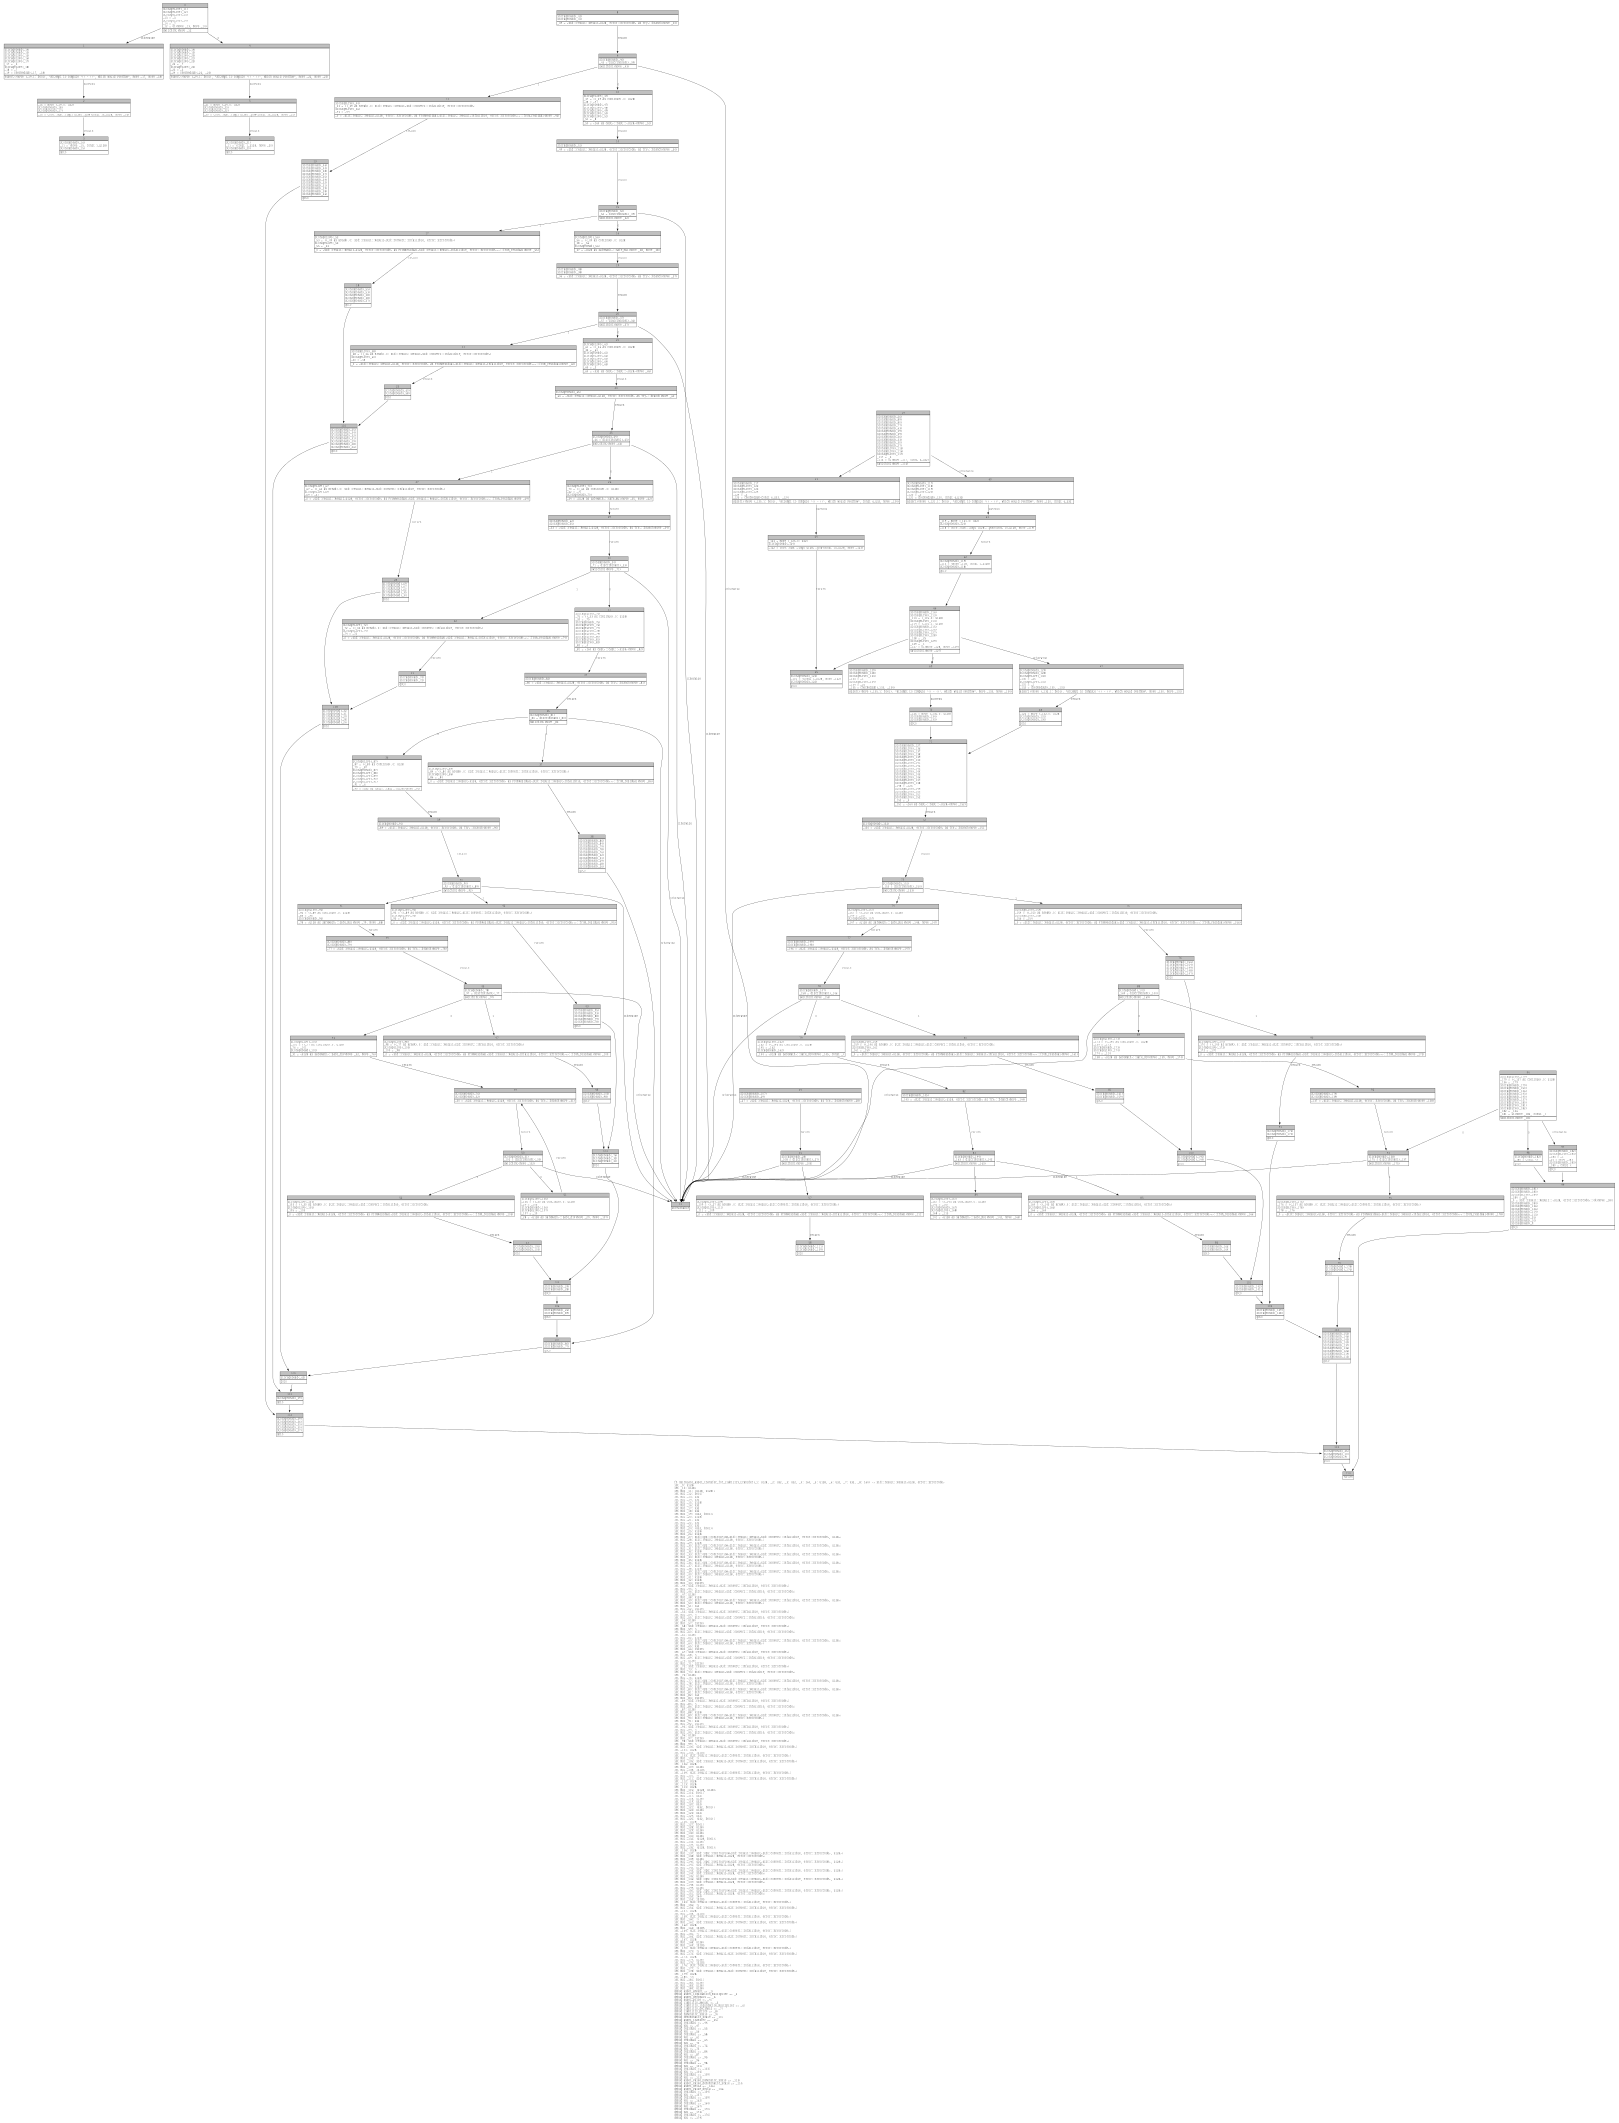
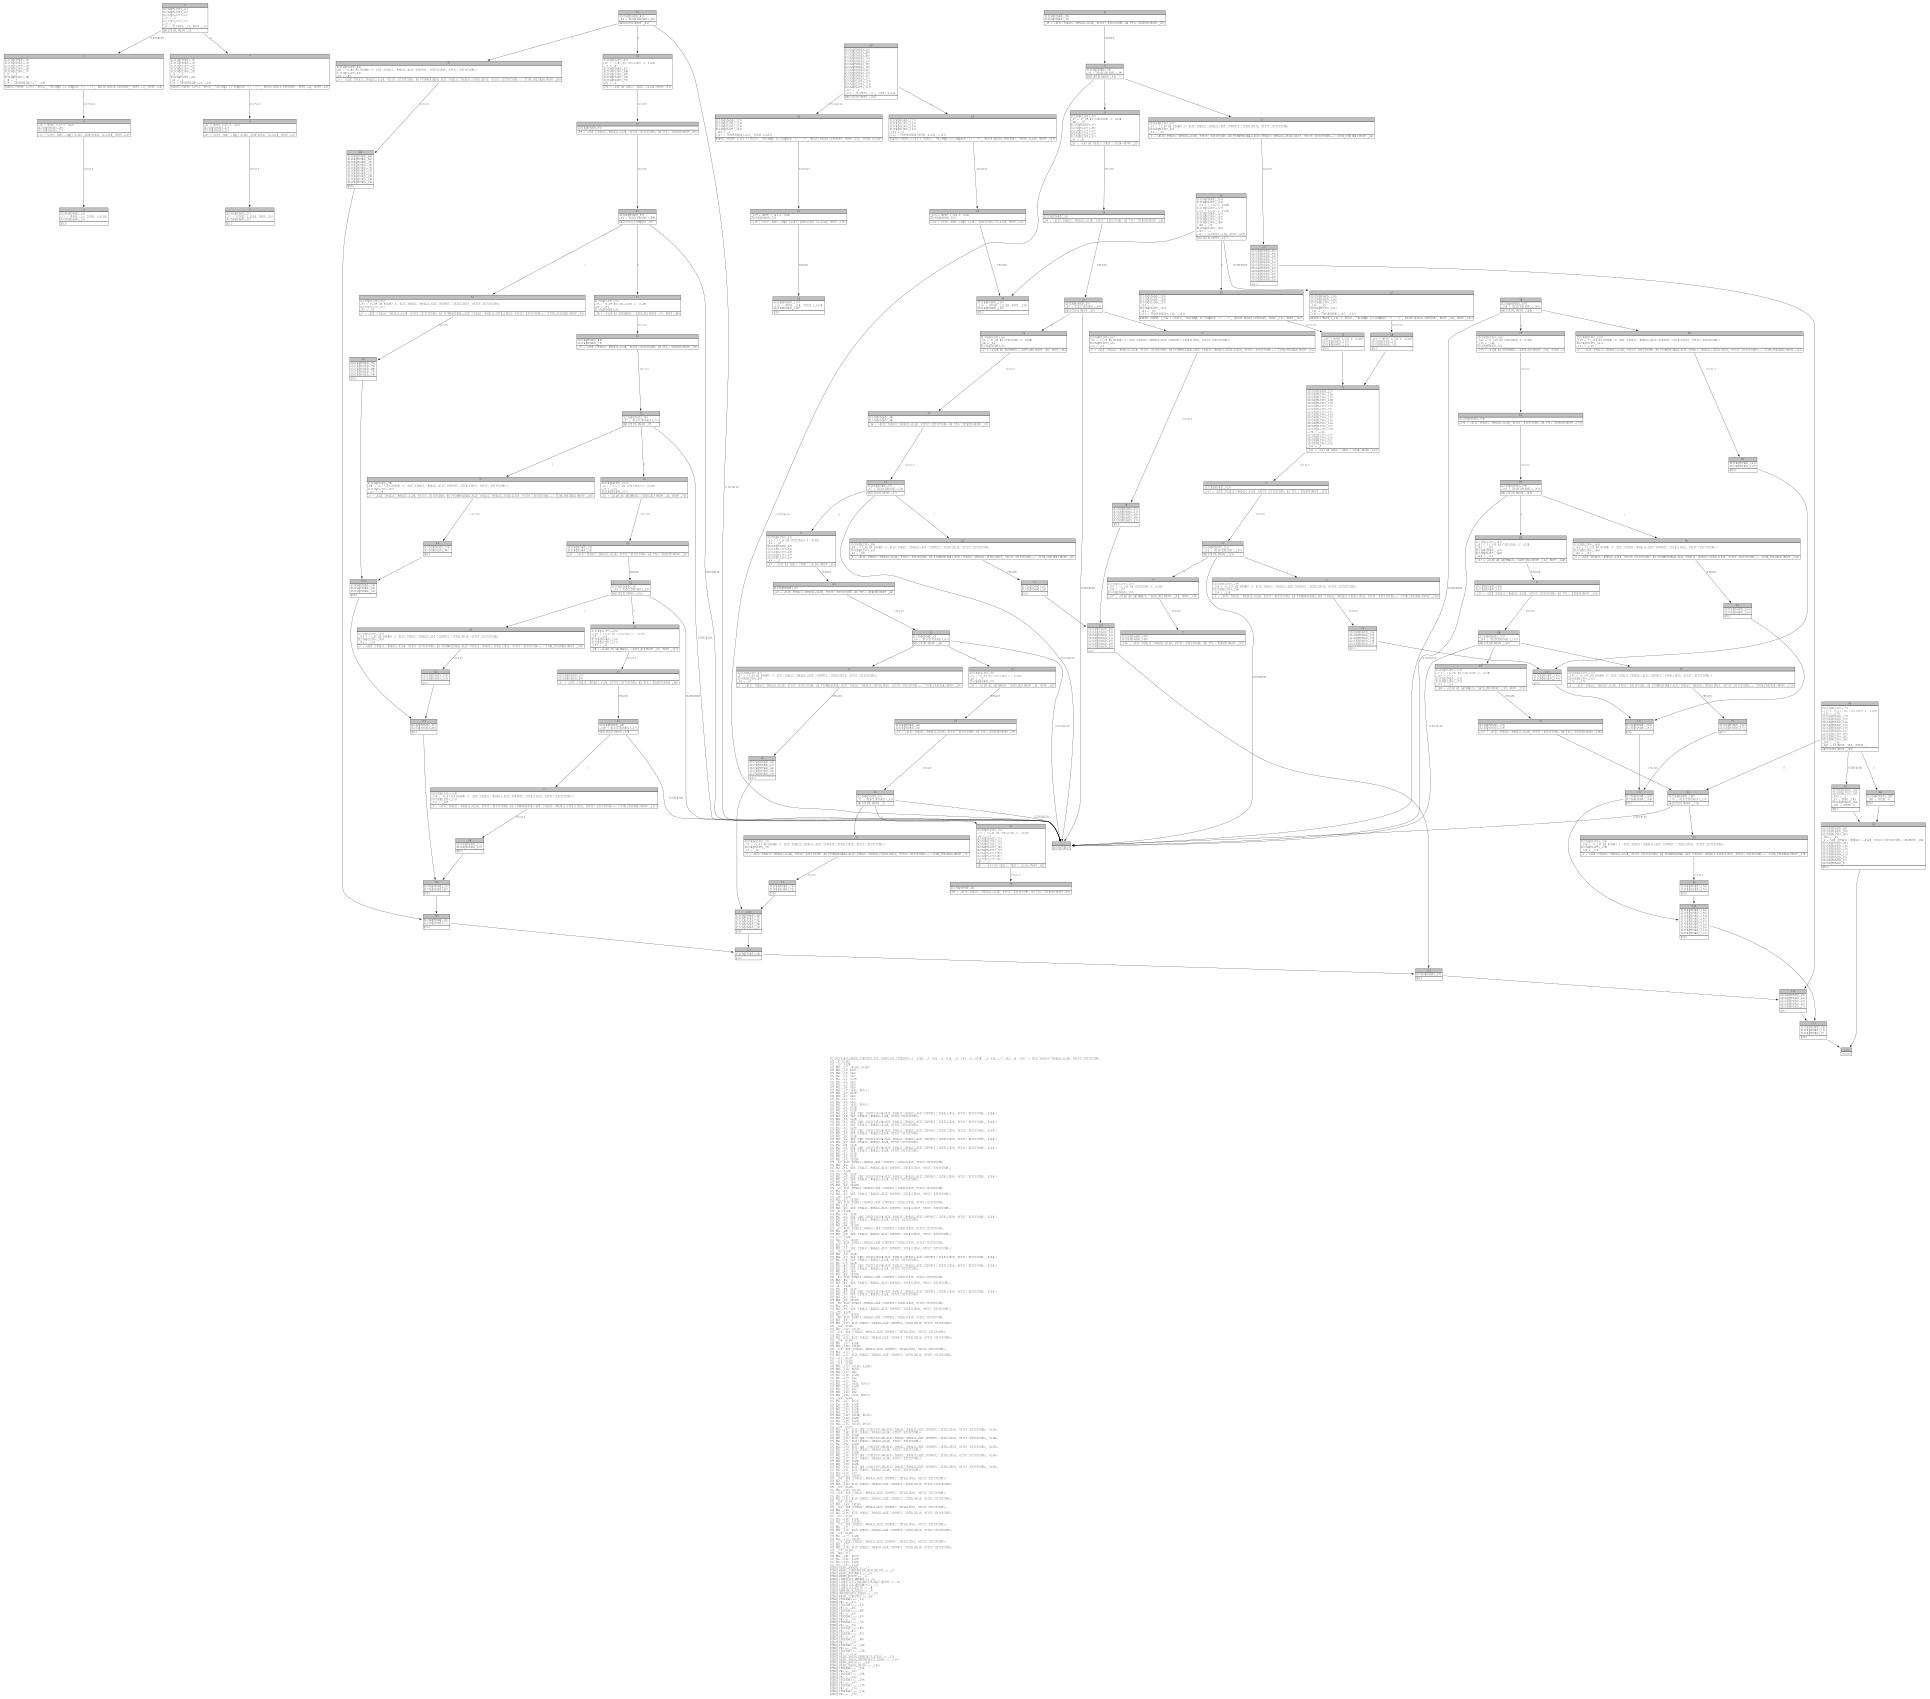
node "87": added
edge "62" -> "66": removed
edge "34" -> "35": removed, label "return"
edge "67" -> "68": label "return" -> "success"
edge "58" -> "106": added
node "40": text "switchInt(move _92)" -> "switchInt(compute _92)"
edge "77" -> "78": removed, label "return"
edge "51" -> "49": now "51" -> "54"
